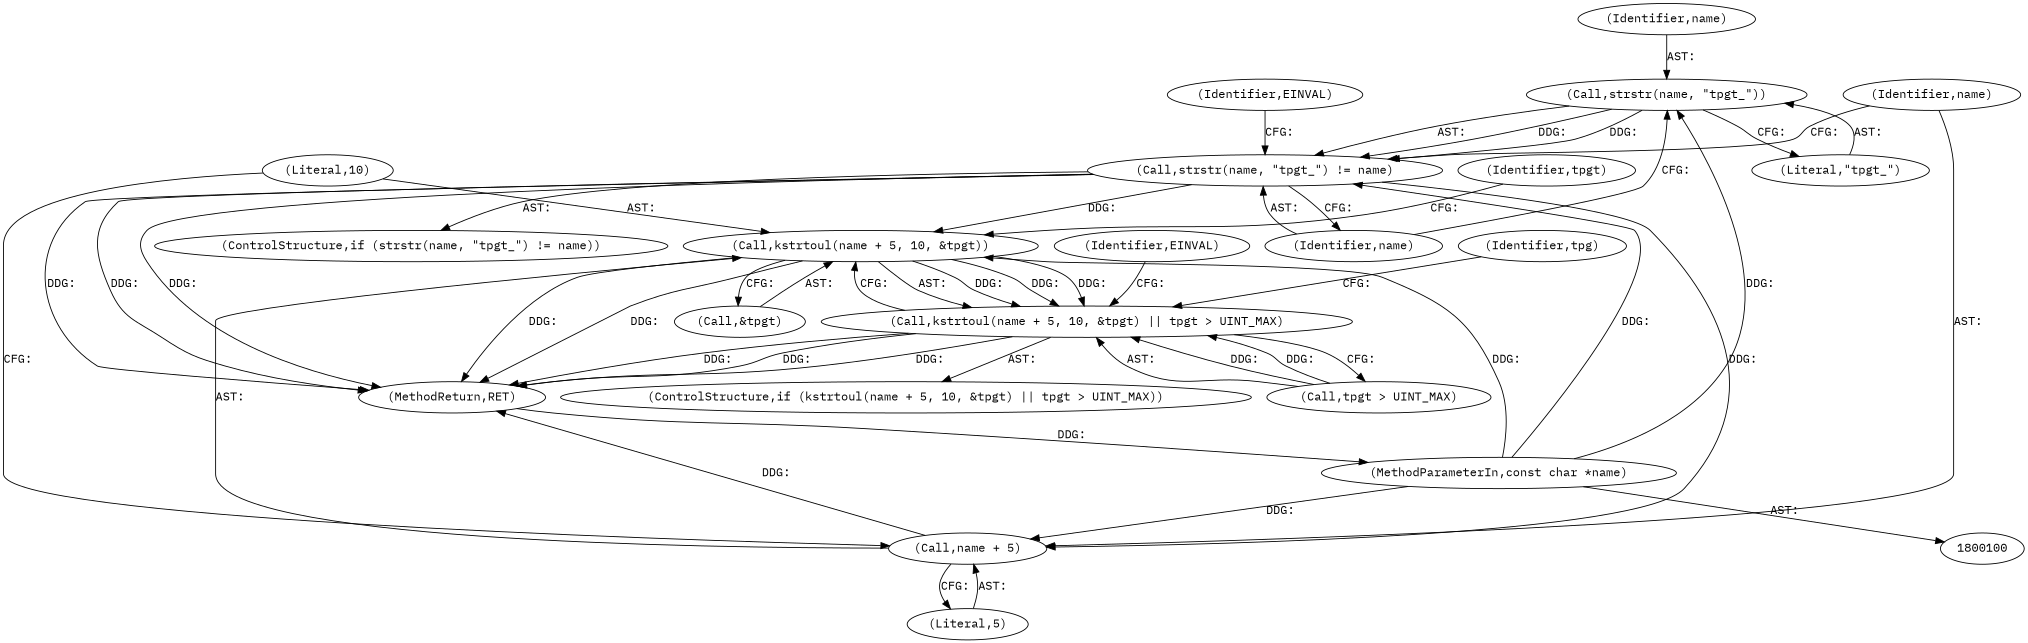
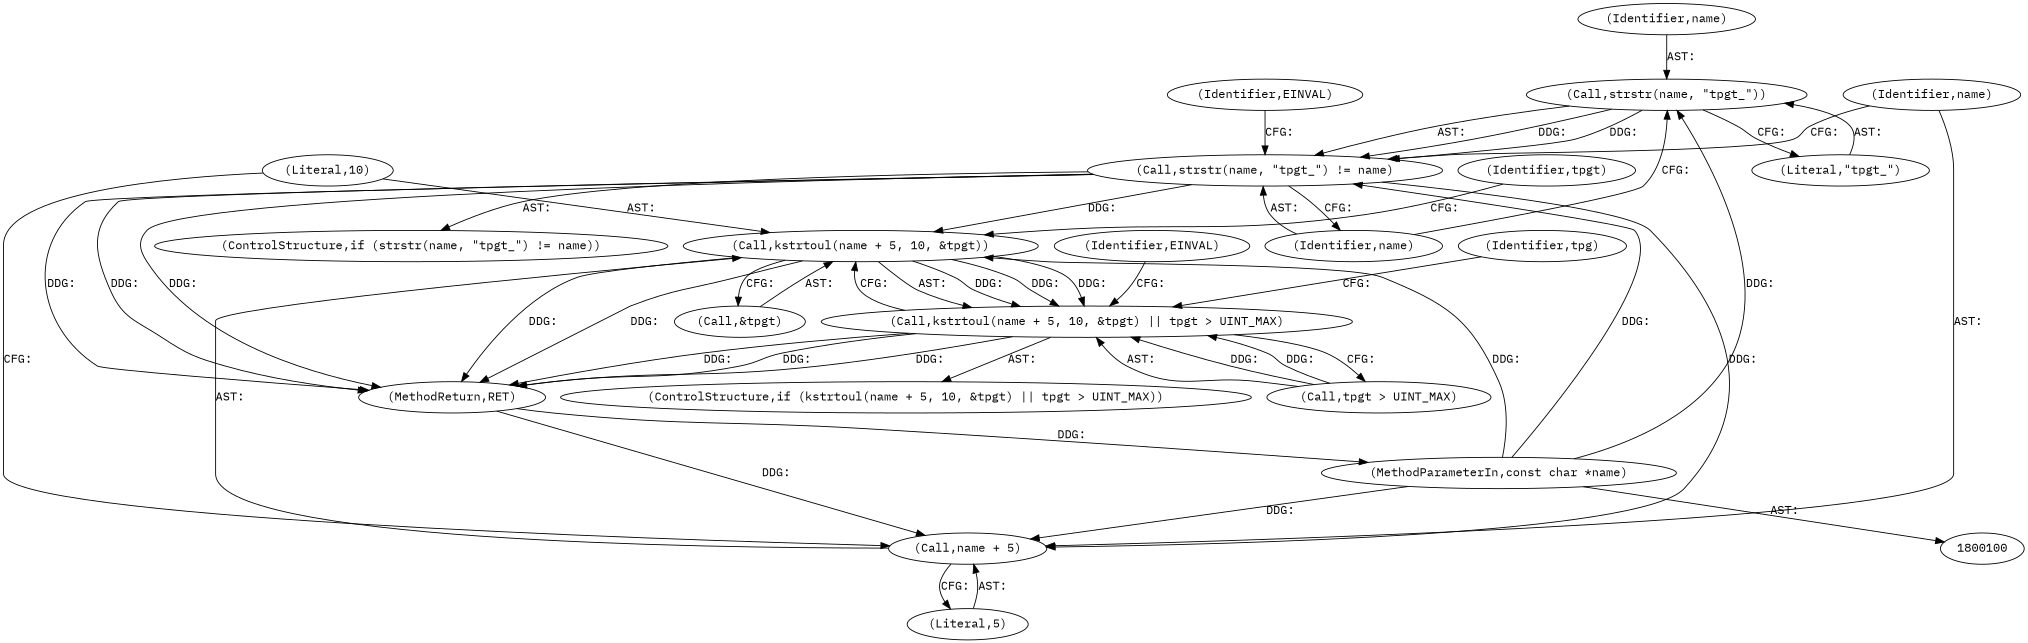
edge "(Call,name + 5)" -> "(MethodReturn,RET)": reversed
